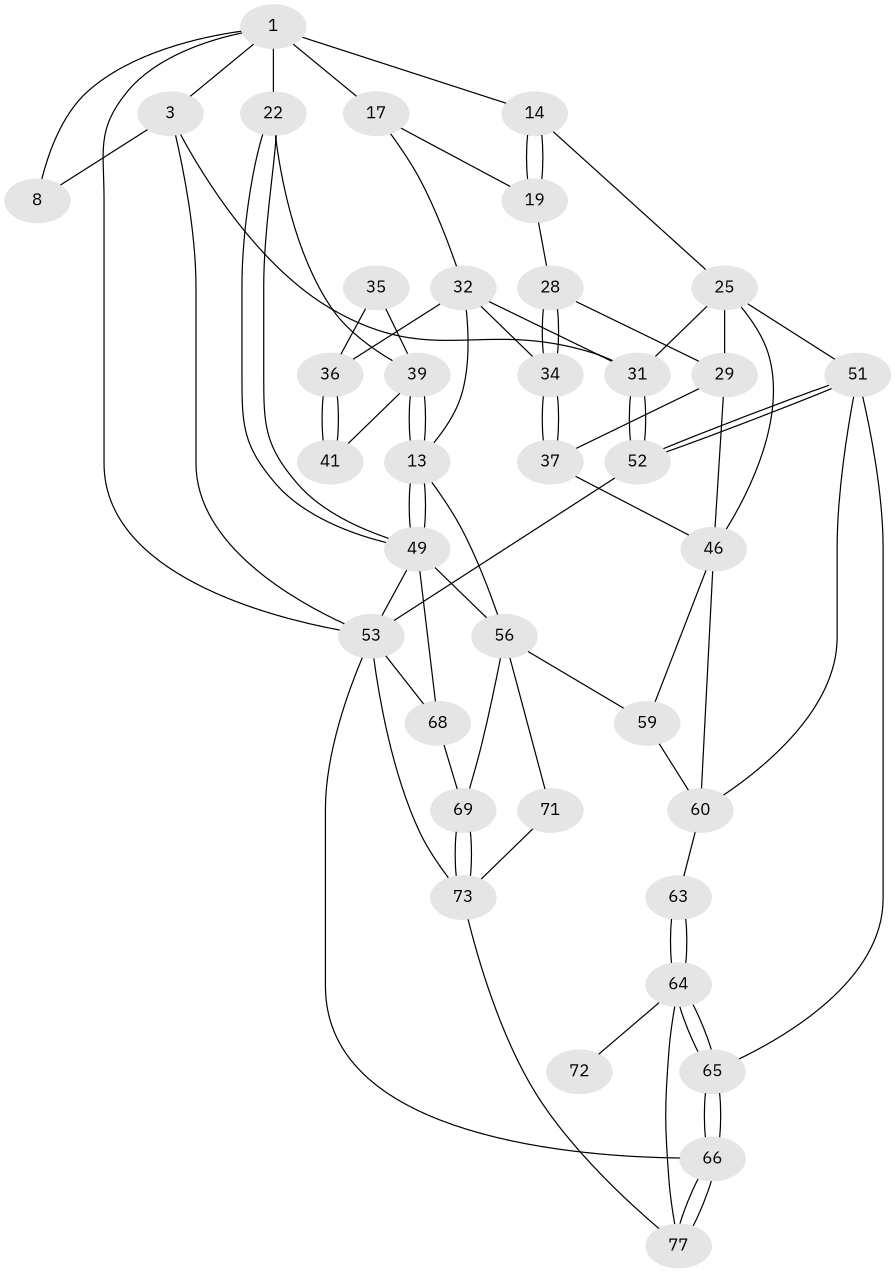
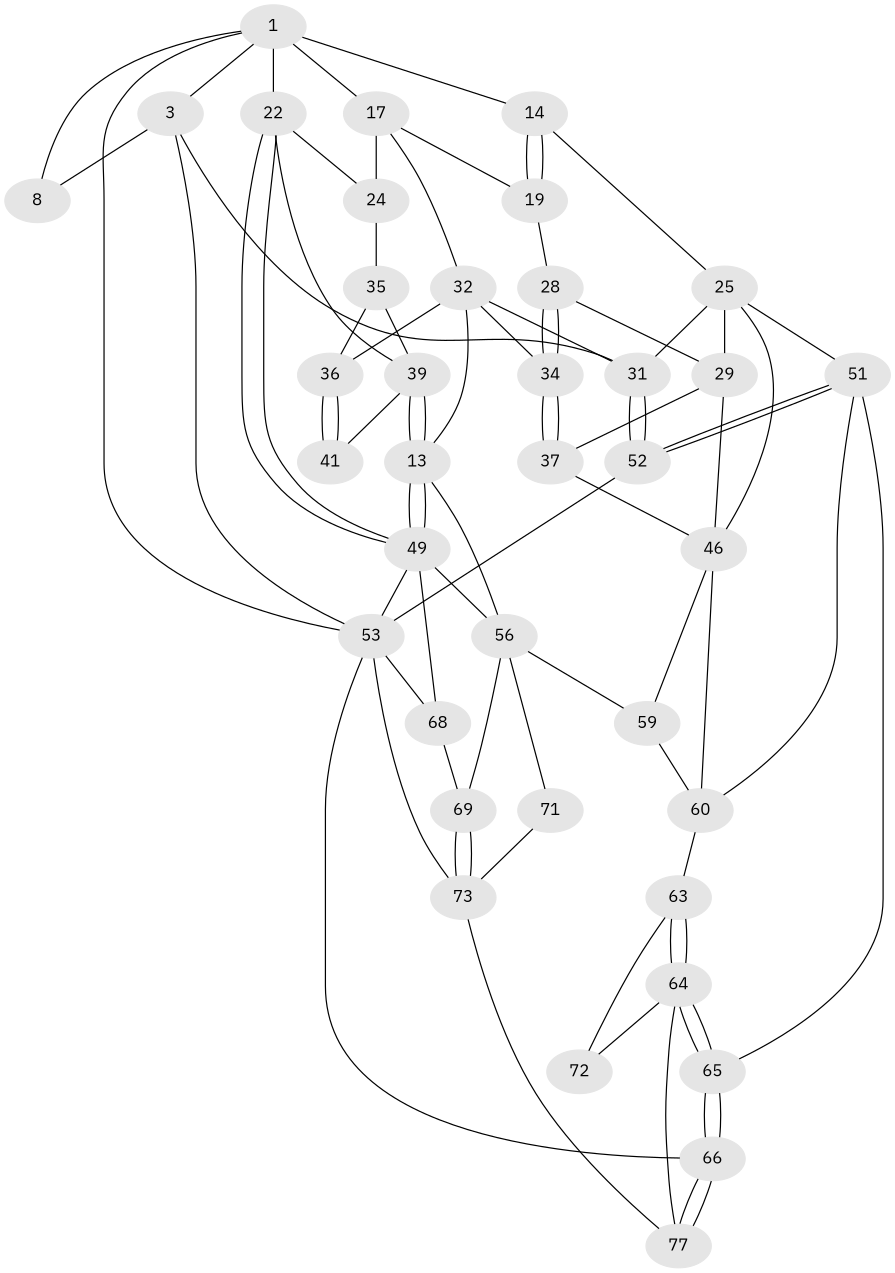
node "24": added
edge "63" -- "72": added
